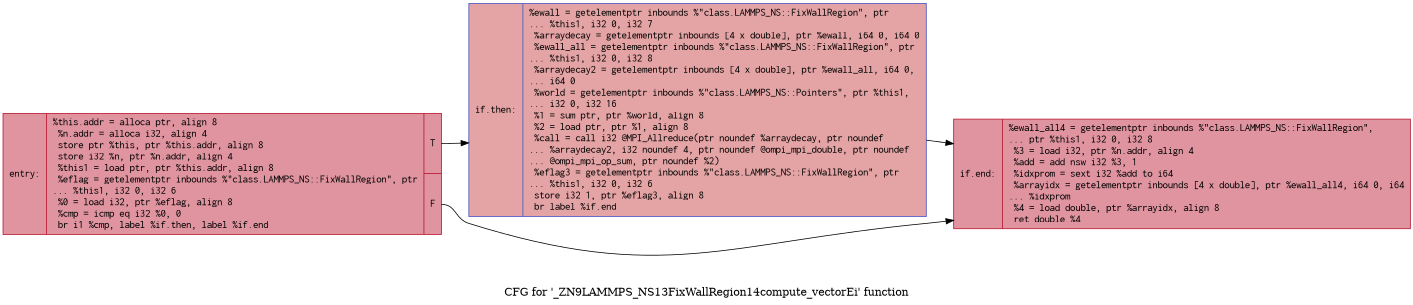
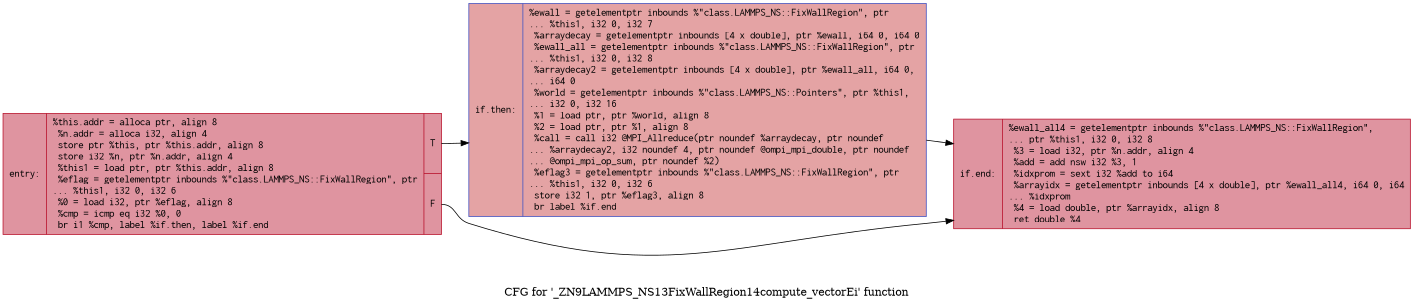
node "if.then:": text "%1 = sum ptr, ptr %world, align 8" -> "%1 = load ptr, ptr %world, align 8"
